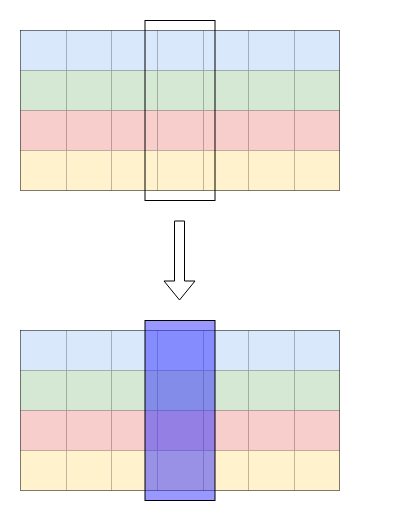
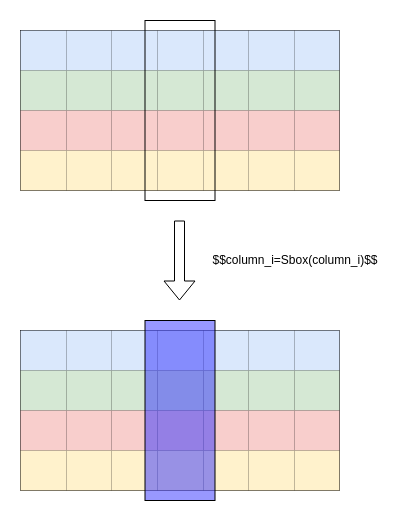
node "$$column_i=Sbox(column_i)$$": added
